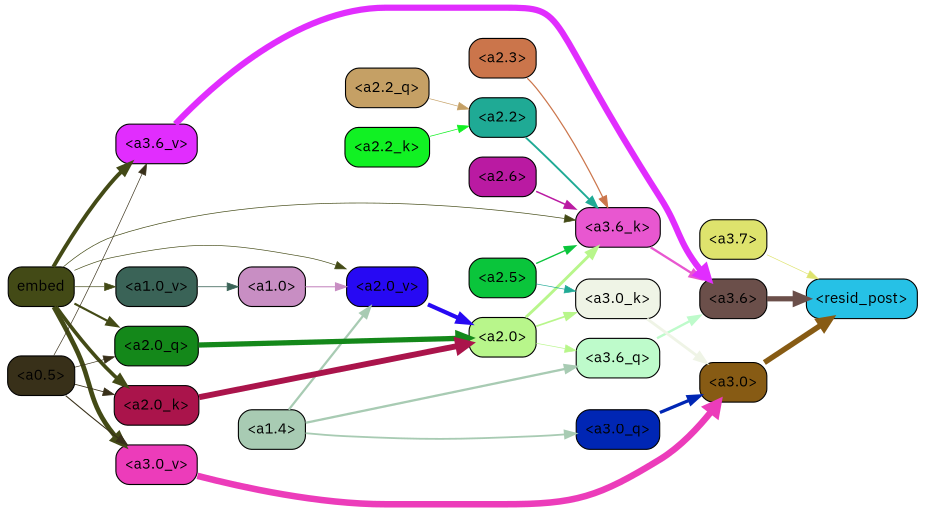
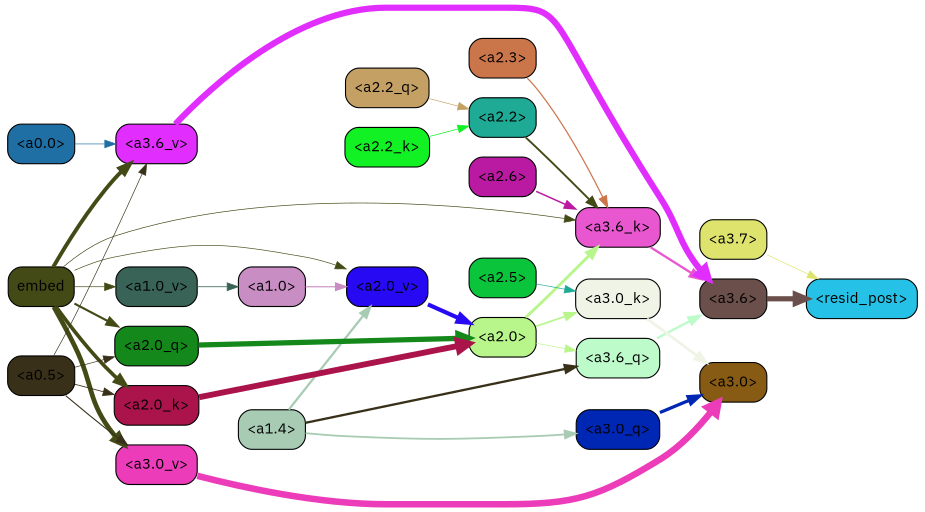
node "<a0.0>": added
edge "<a2.2>" -> "<a3.6_k>": color #1faa95 -> #434a16
edge "<a2.5>" -> "<a3.6_k>": removed
edge "<a3.0>" -> "<resid_post>": removed
edge "<a1.4>" -> "<a3.6_q>": color #a8cbb3 -> #383019
